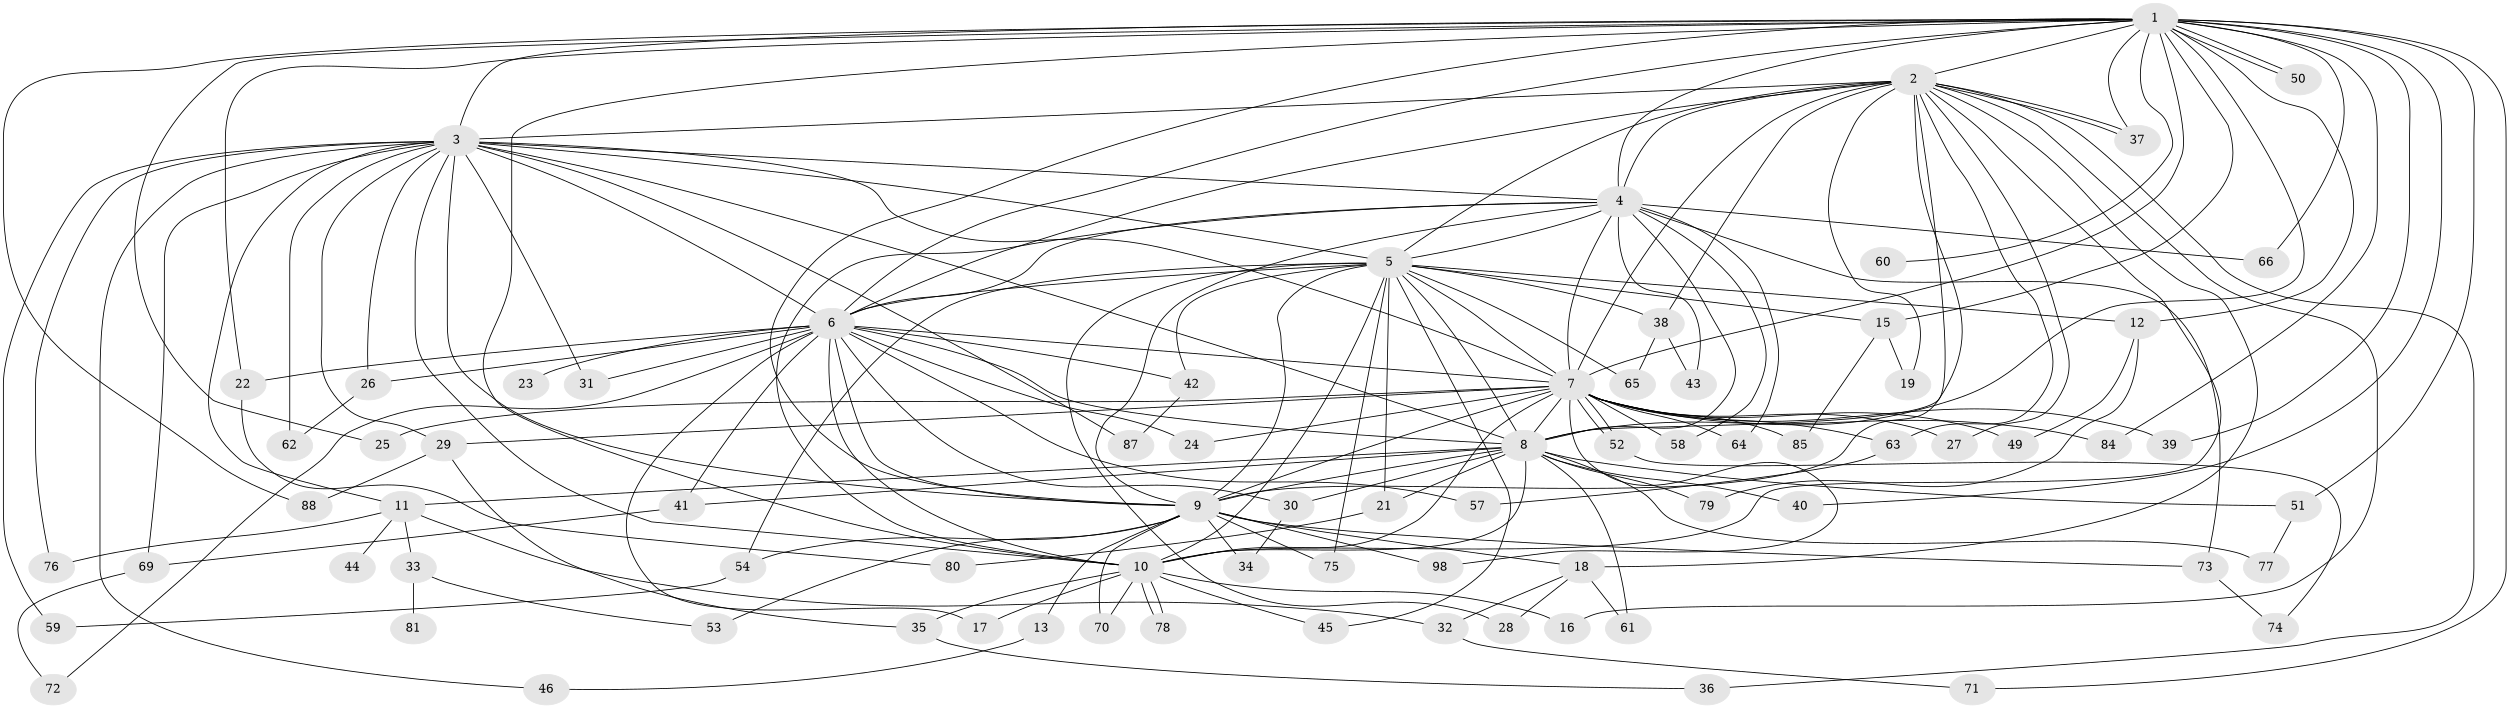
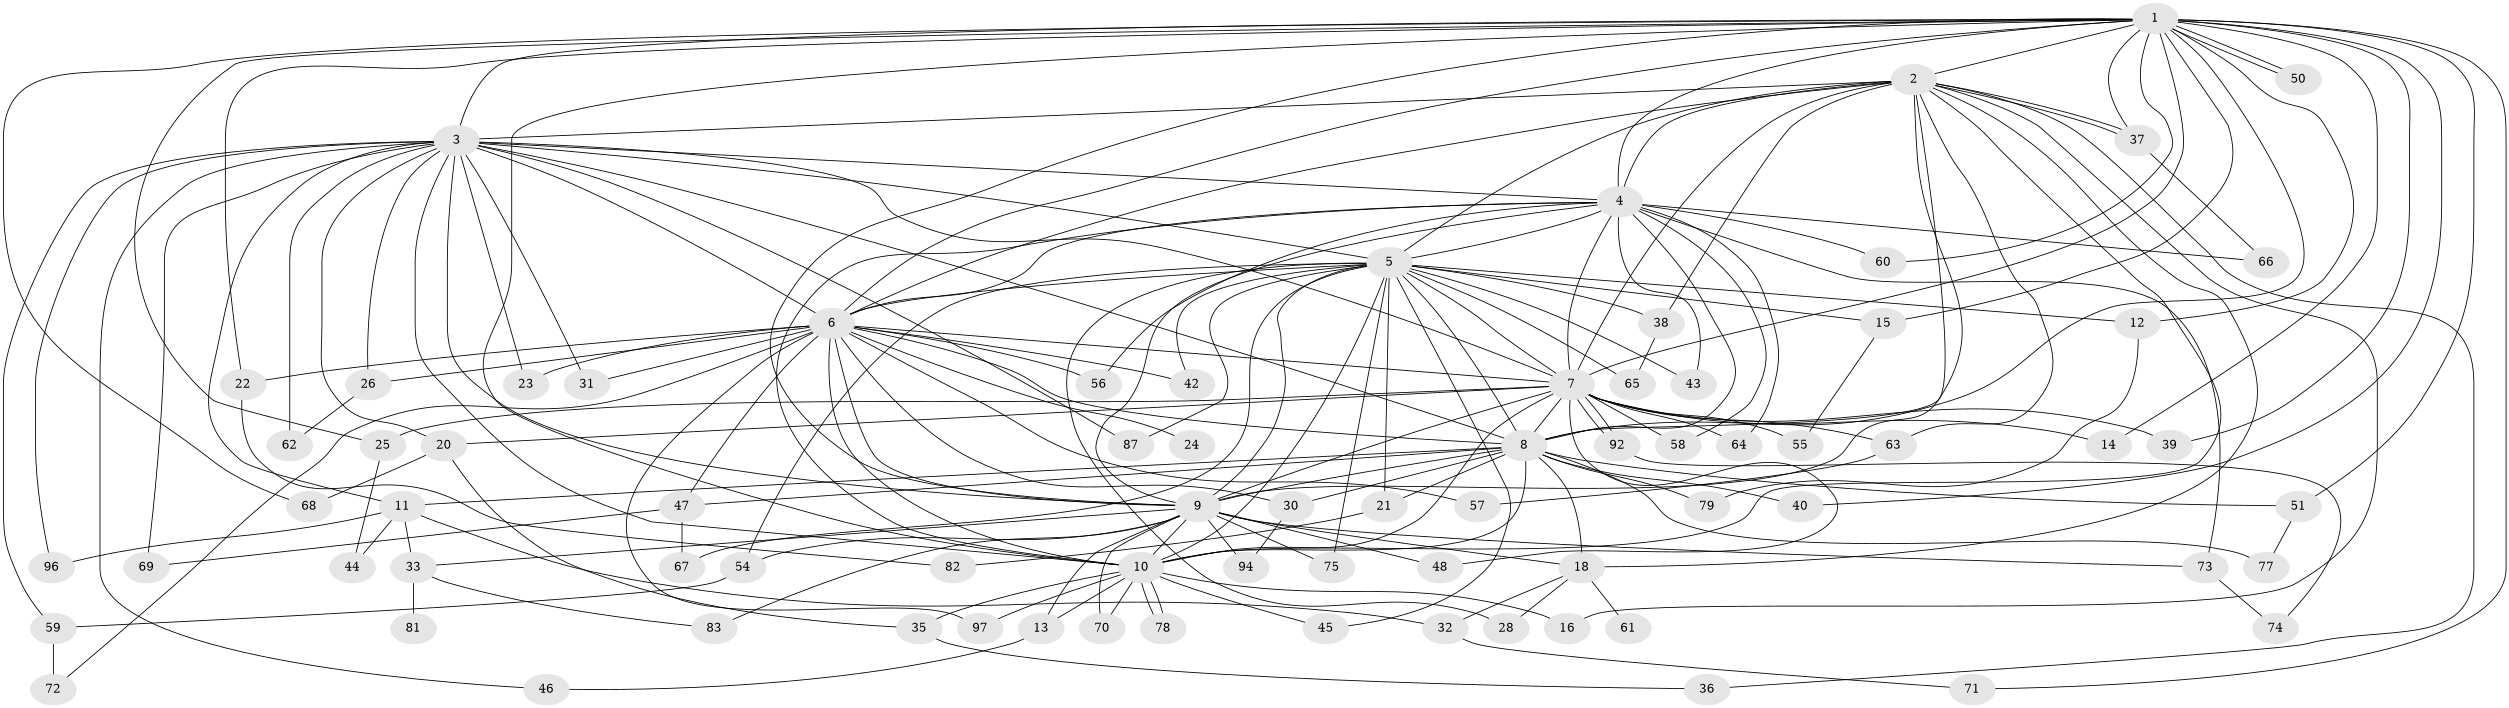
edge "1" -- "66": now "37" -- "66"
edge "4" -- "60": added
edge "3" -- "23": added
edge "38" -- "43": now "5" -- "43"
node "56": added
node "19": removed
edge "7" -- "24": removed
edge "42" -- "87": now "5" -- "87"
node "29": label "29" -> "20"
node "52": label "52" -> "92"
node "85": label "85" -> "55"
node "27": removed
node "49": removed
node "84": label "84" -> "14"
node "88": label "88" -> "68"
edge "25" -- "44": added
node "41": label "41" -> "47"
edge "8" -- "61": now "8" -- "18"
edge "9" -- "10": added
edge "9" -- "33": added
node "76": label "76" -> "96"
node "67": added
node "80": label "80" -> "82"
node "34": label "34" -> "94"
node "98": label "98" -> "48"
edge "10" -- "13": added
edge "69" -- "72": now "59" -- "72"
node "53": label "53" -> "83"
node "17": label "17" -> "97"
